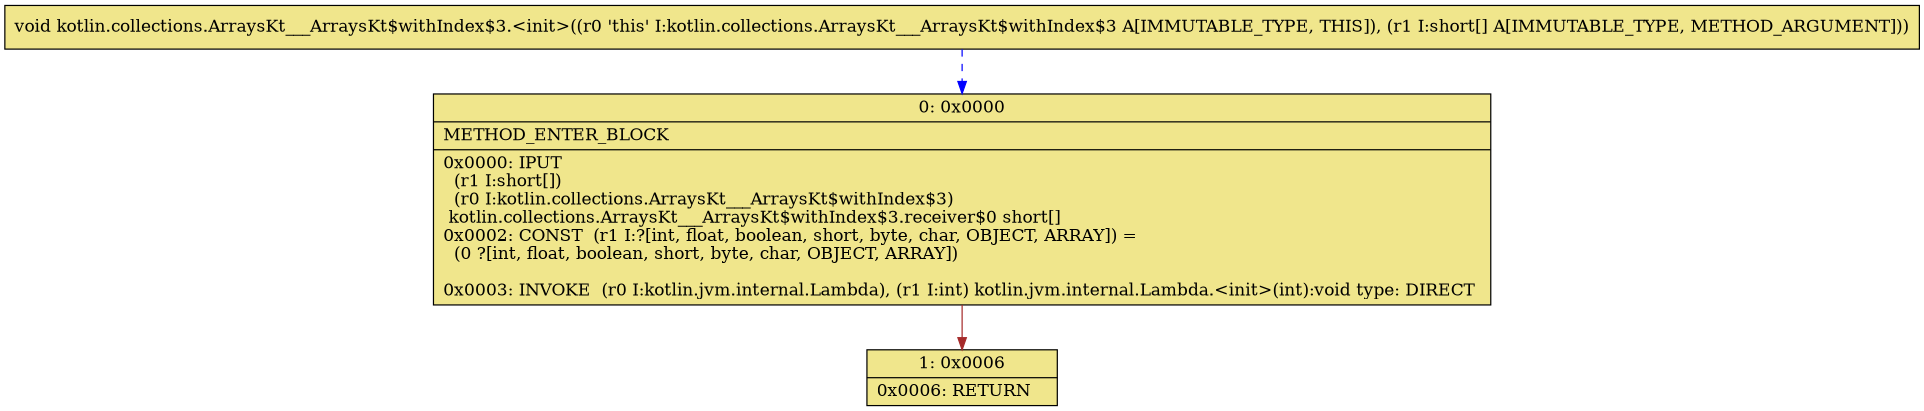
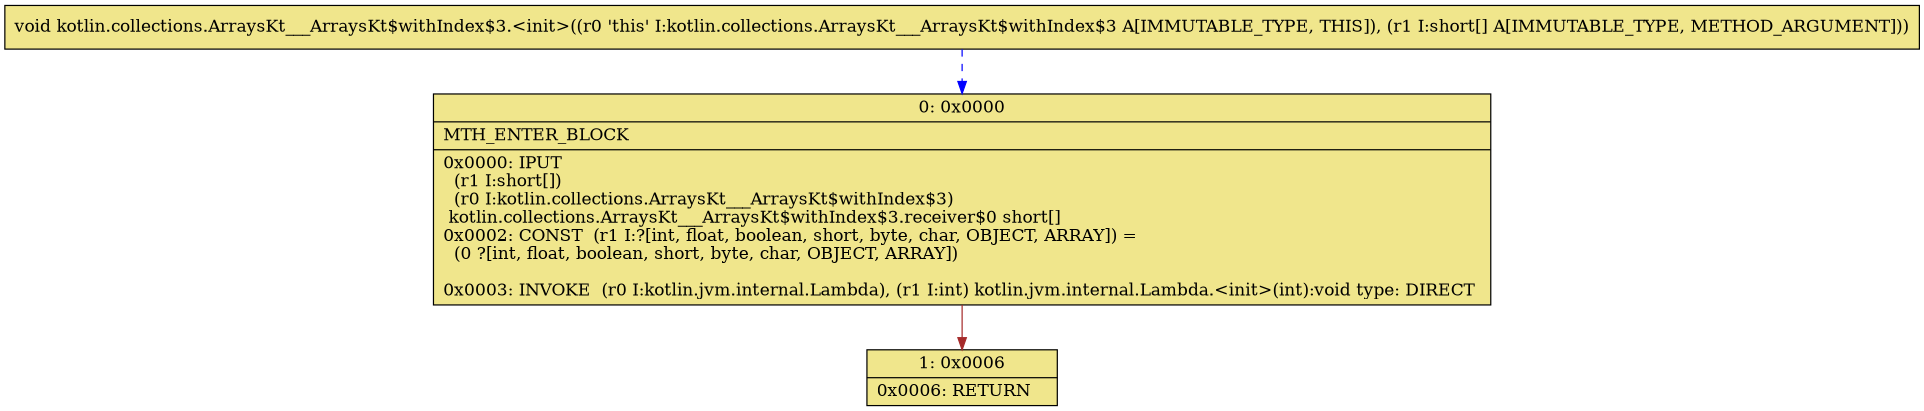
node "0: 0x0000": text "METHOD_ENTER_BLOCK" -> "MTH_ENTER_BLOCK"
